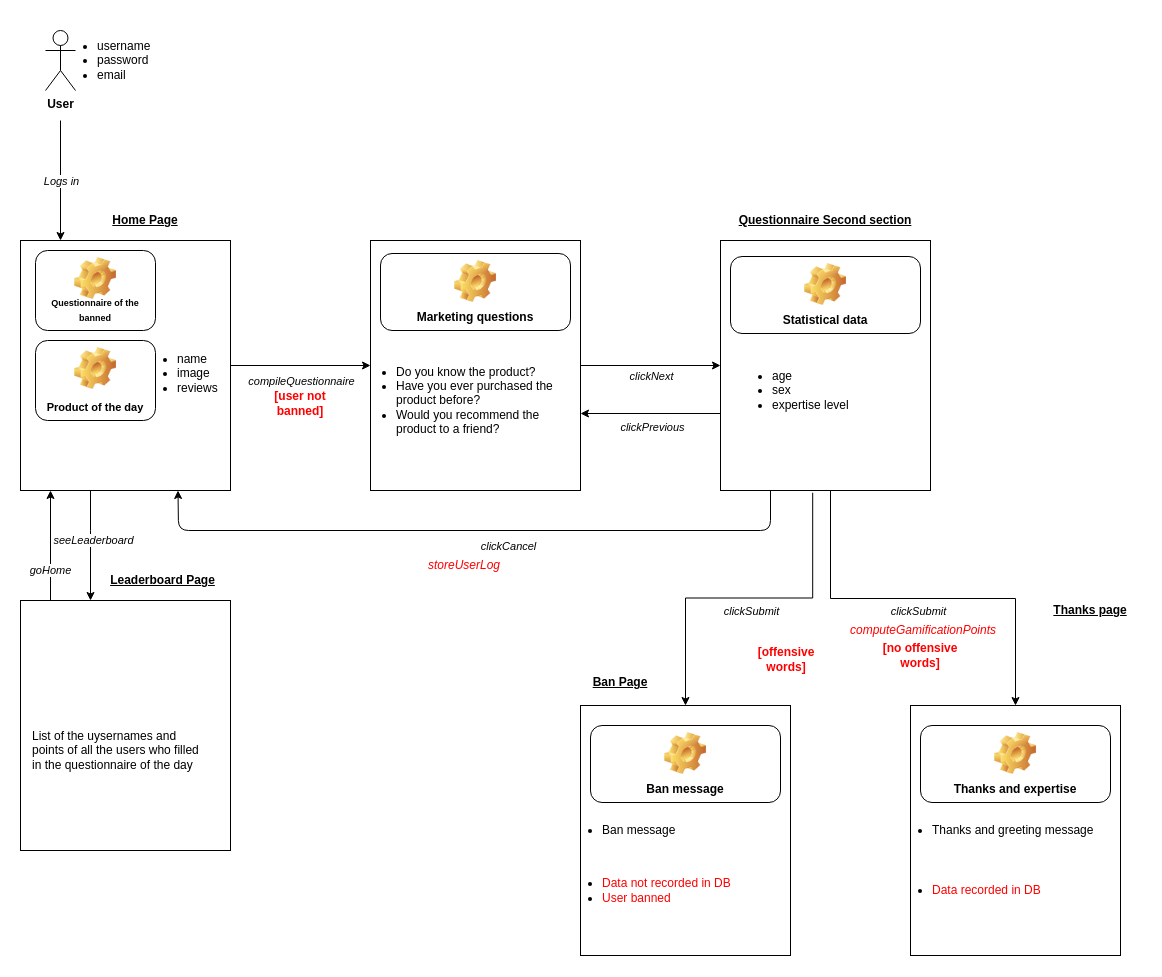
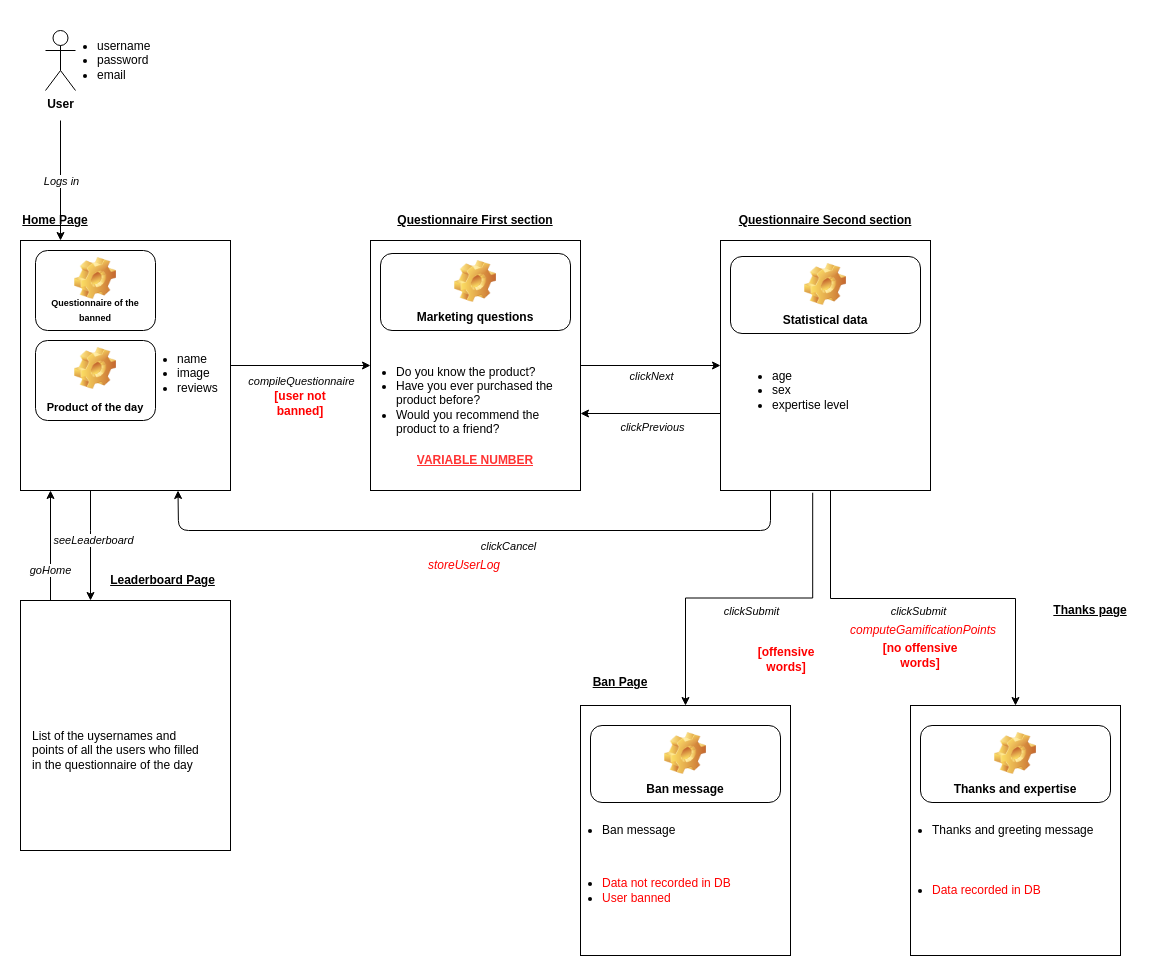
node "Home Page": moved (146, 221) -> (56, 221)
node "Questionnaire First section": added
node "VARIABLE NUMBER": added
